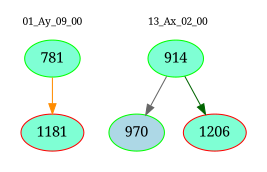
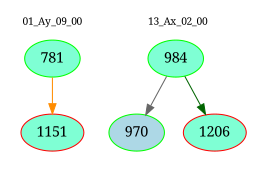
node "914": label "914" -> "984"
node "1181": label "1181" -> "1151"
